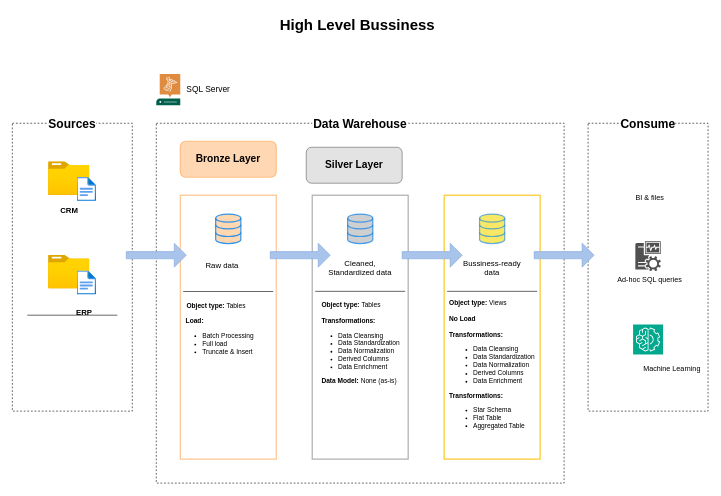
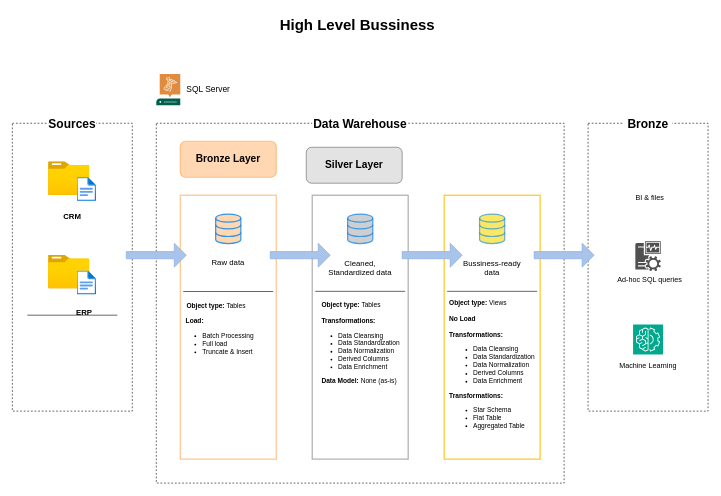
node "Consume": label "Consume" -> "Bronze"
node "CRM": moved (69, 210) -> (72, 216)
node "Raw data": moved (222, 265) -> (228, 262)
node "Machine Learning": moved (672, 369) -> (648, 366)
